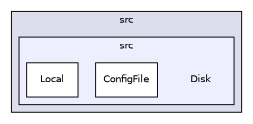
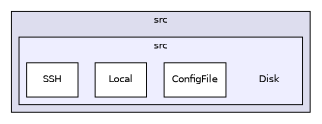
node "SSH": added
